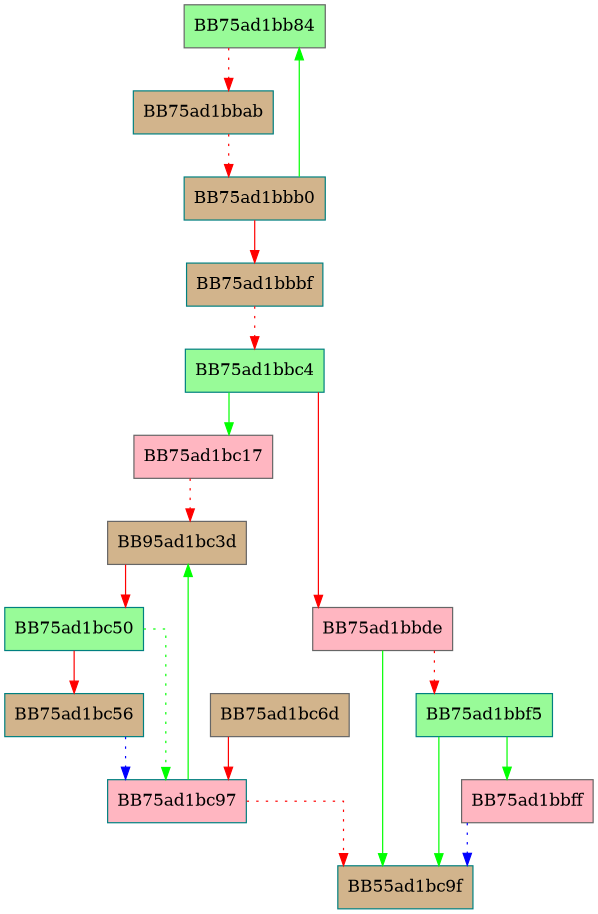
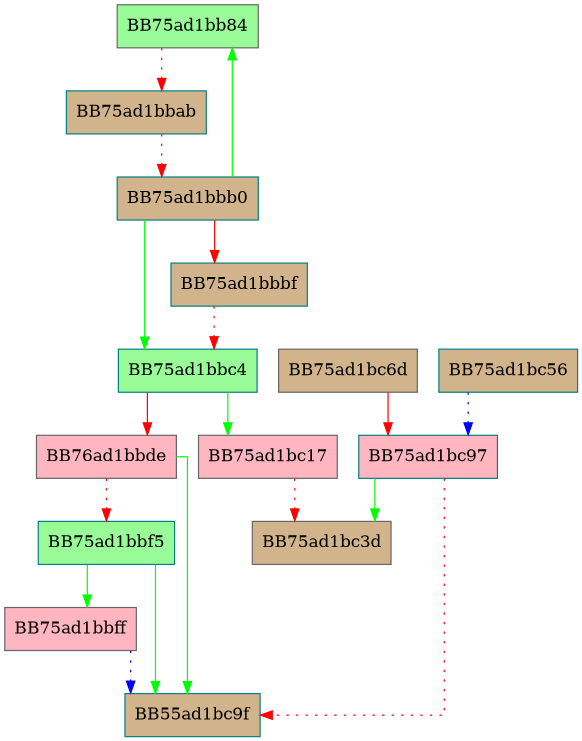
edge "BB75ad1bbb0" -> "BB75ad1bbc4": added
node "BB95ad1bc3d": label "BB95ad1bc3d" -> "BB75ad1bc3d"
node "BB75ad1bc50": removed
node "BB75ad1bbde": label "BB75ad1bbde" -> "BB76ad1bbde"
